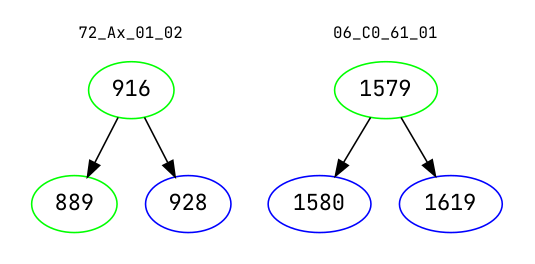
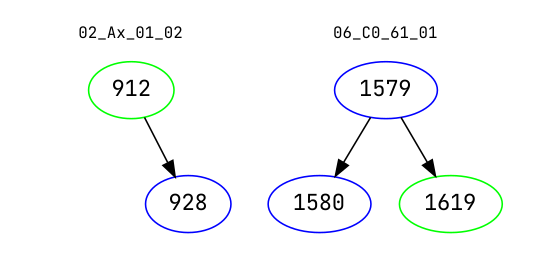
cluster "72_Ax_01_02": label "72_Ax_01_02" -> "02_Ax_01_02"
node "916": label "916" -> "912"
node "1579": color green -> blue
node "889": removed
node "1619": color blue -> green
